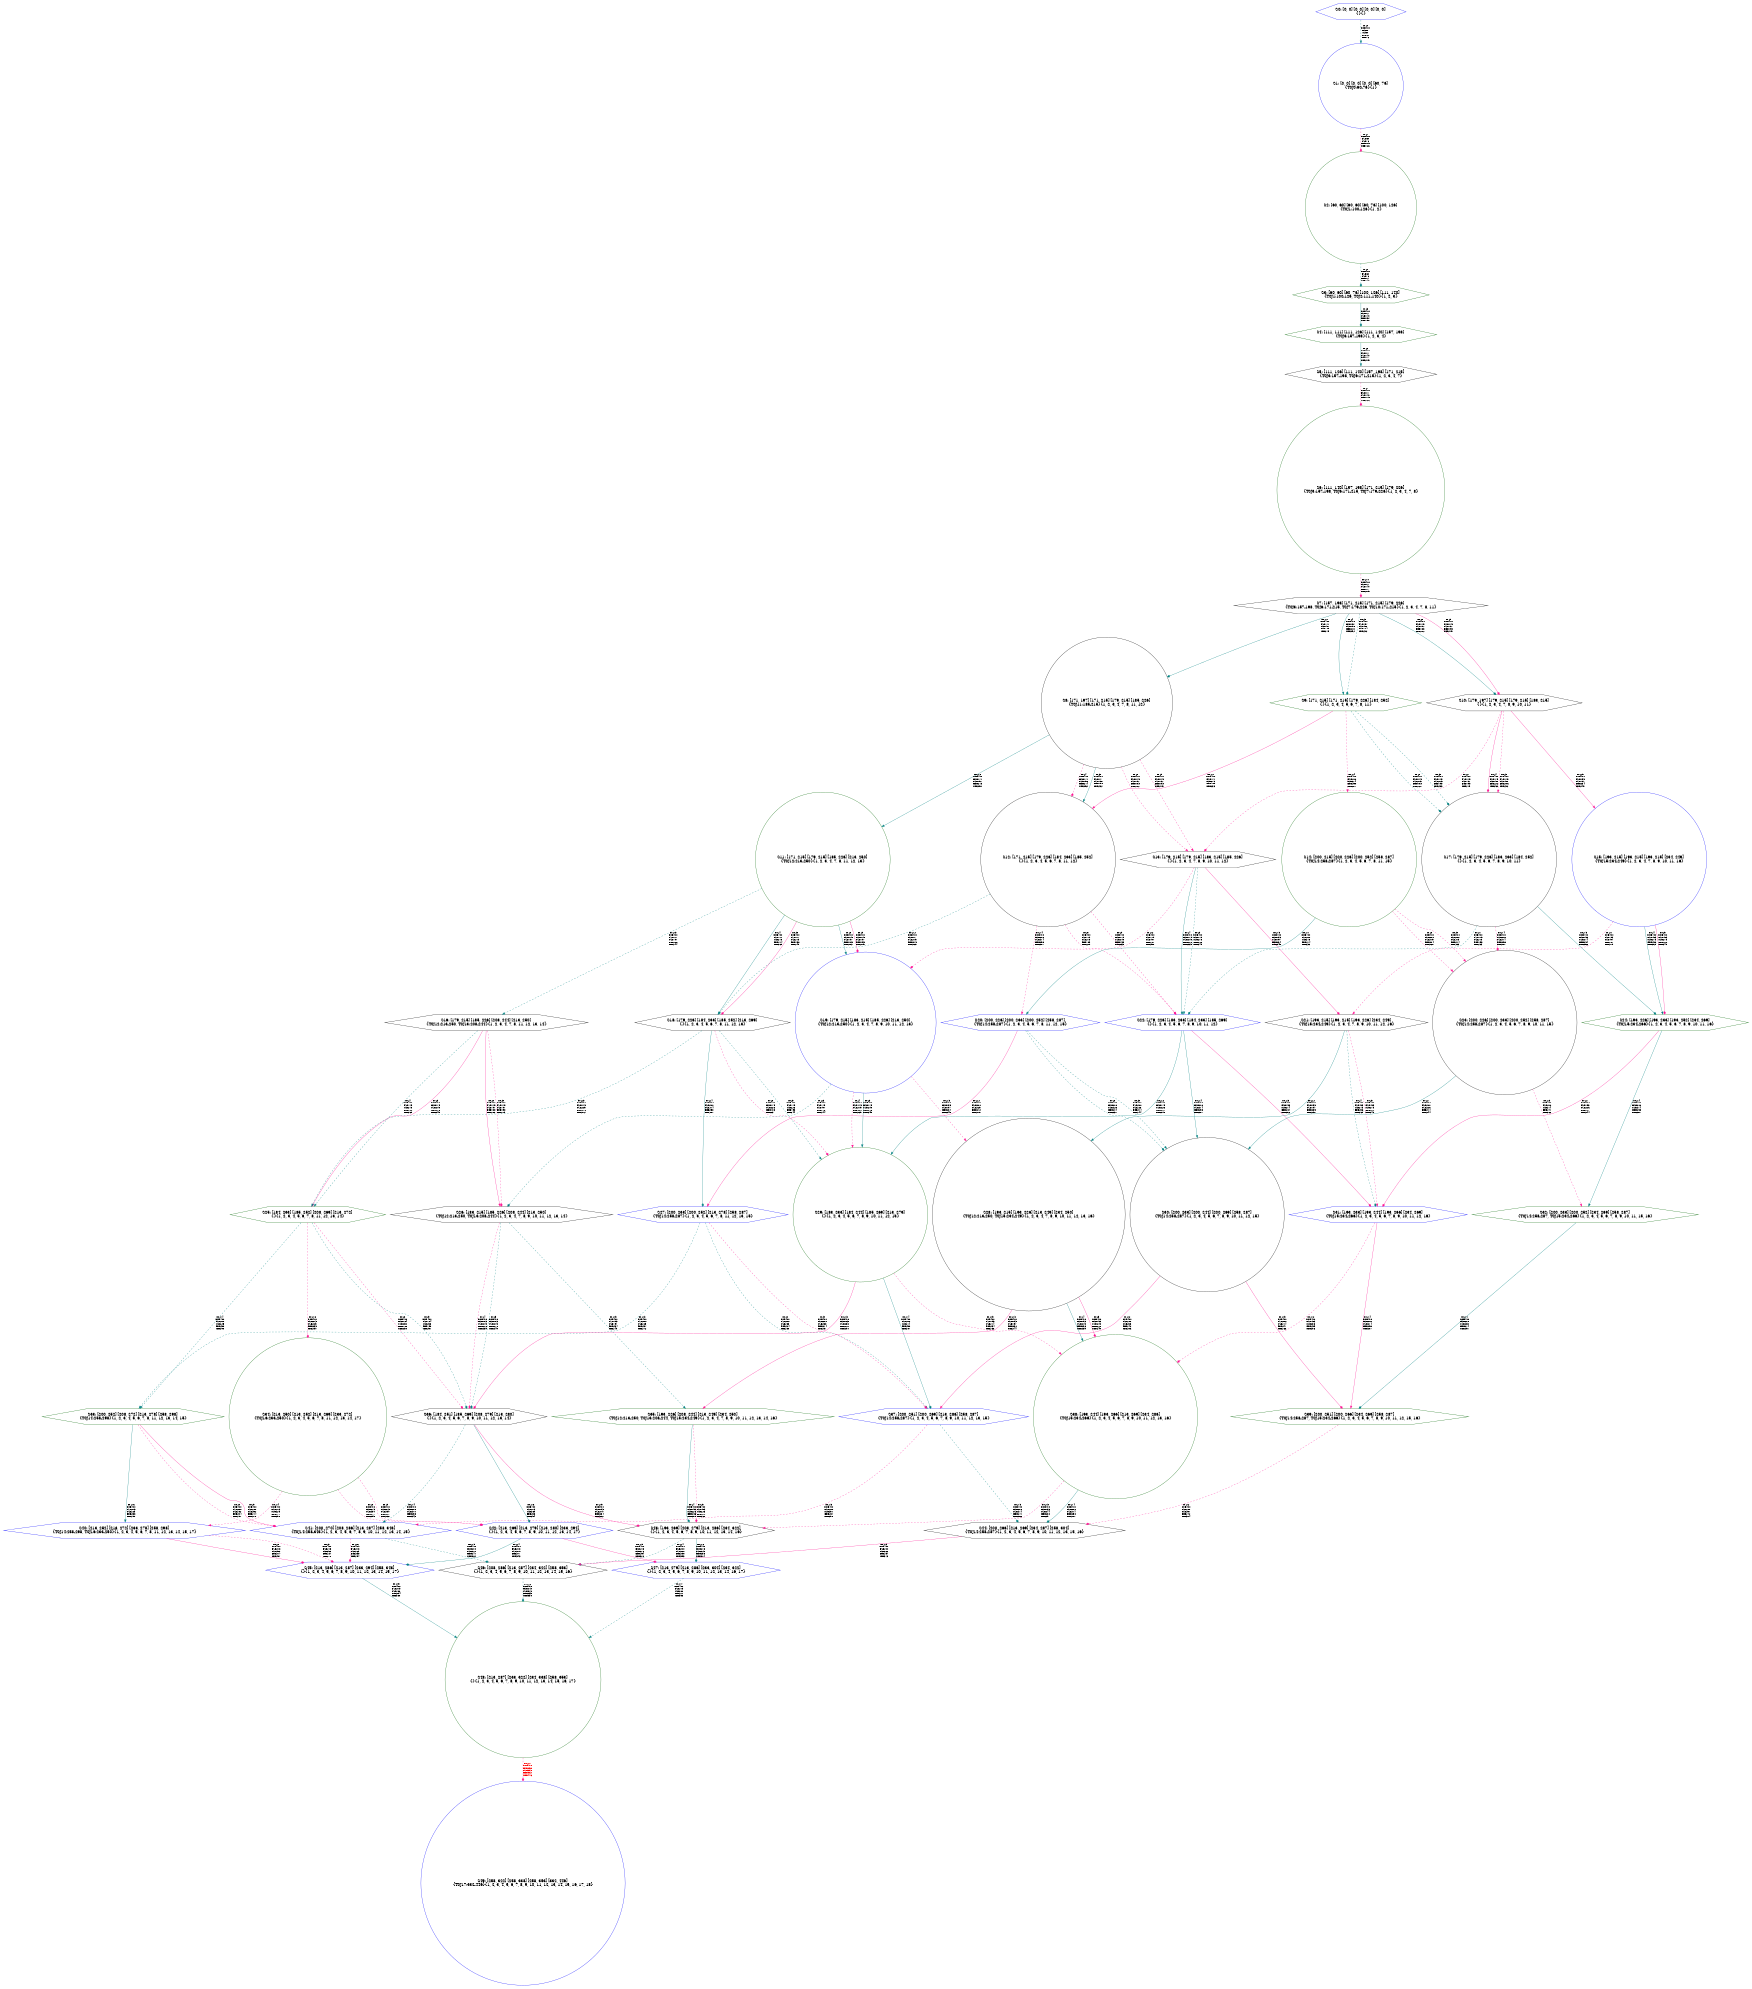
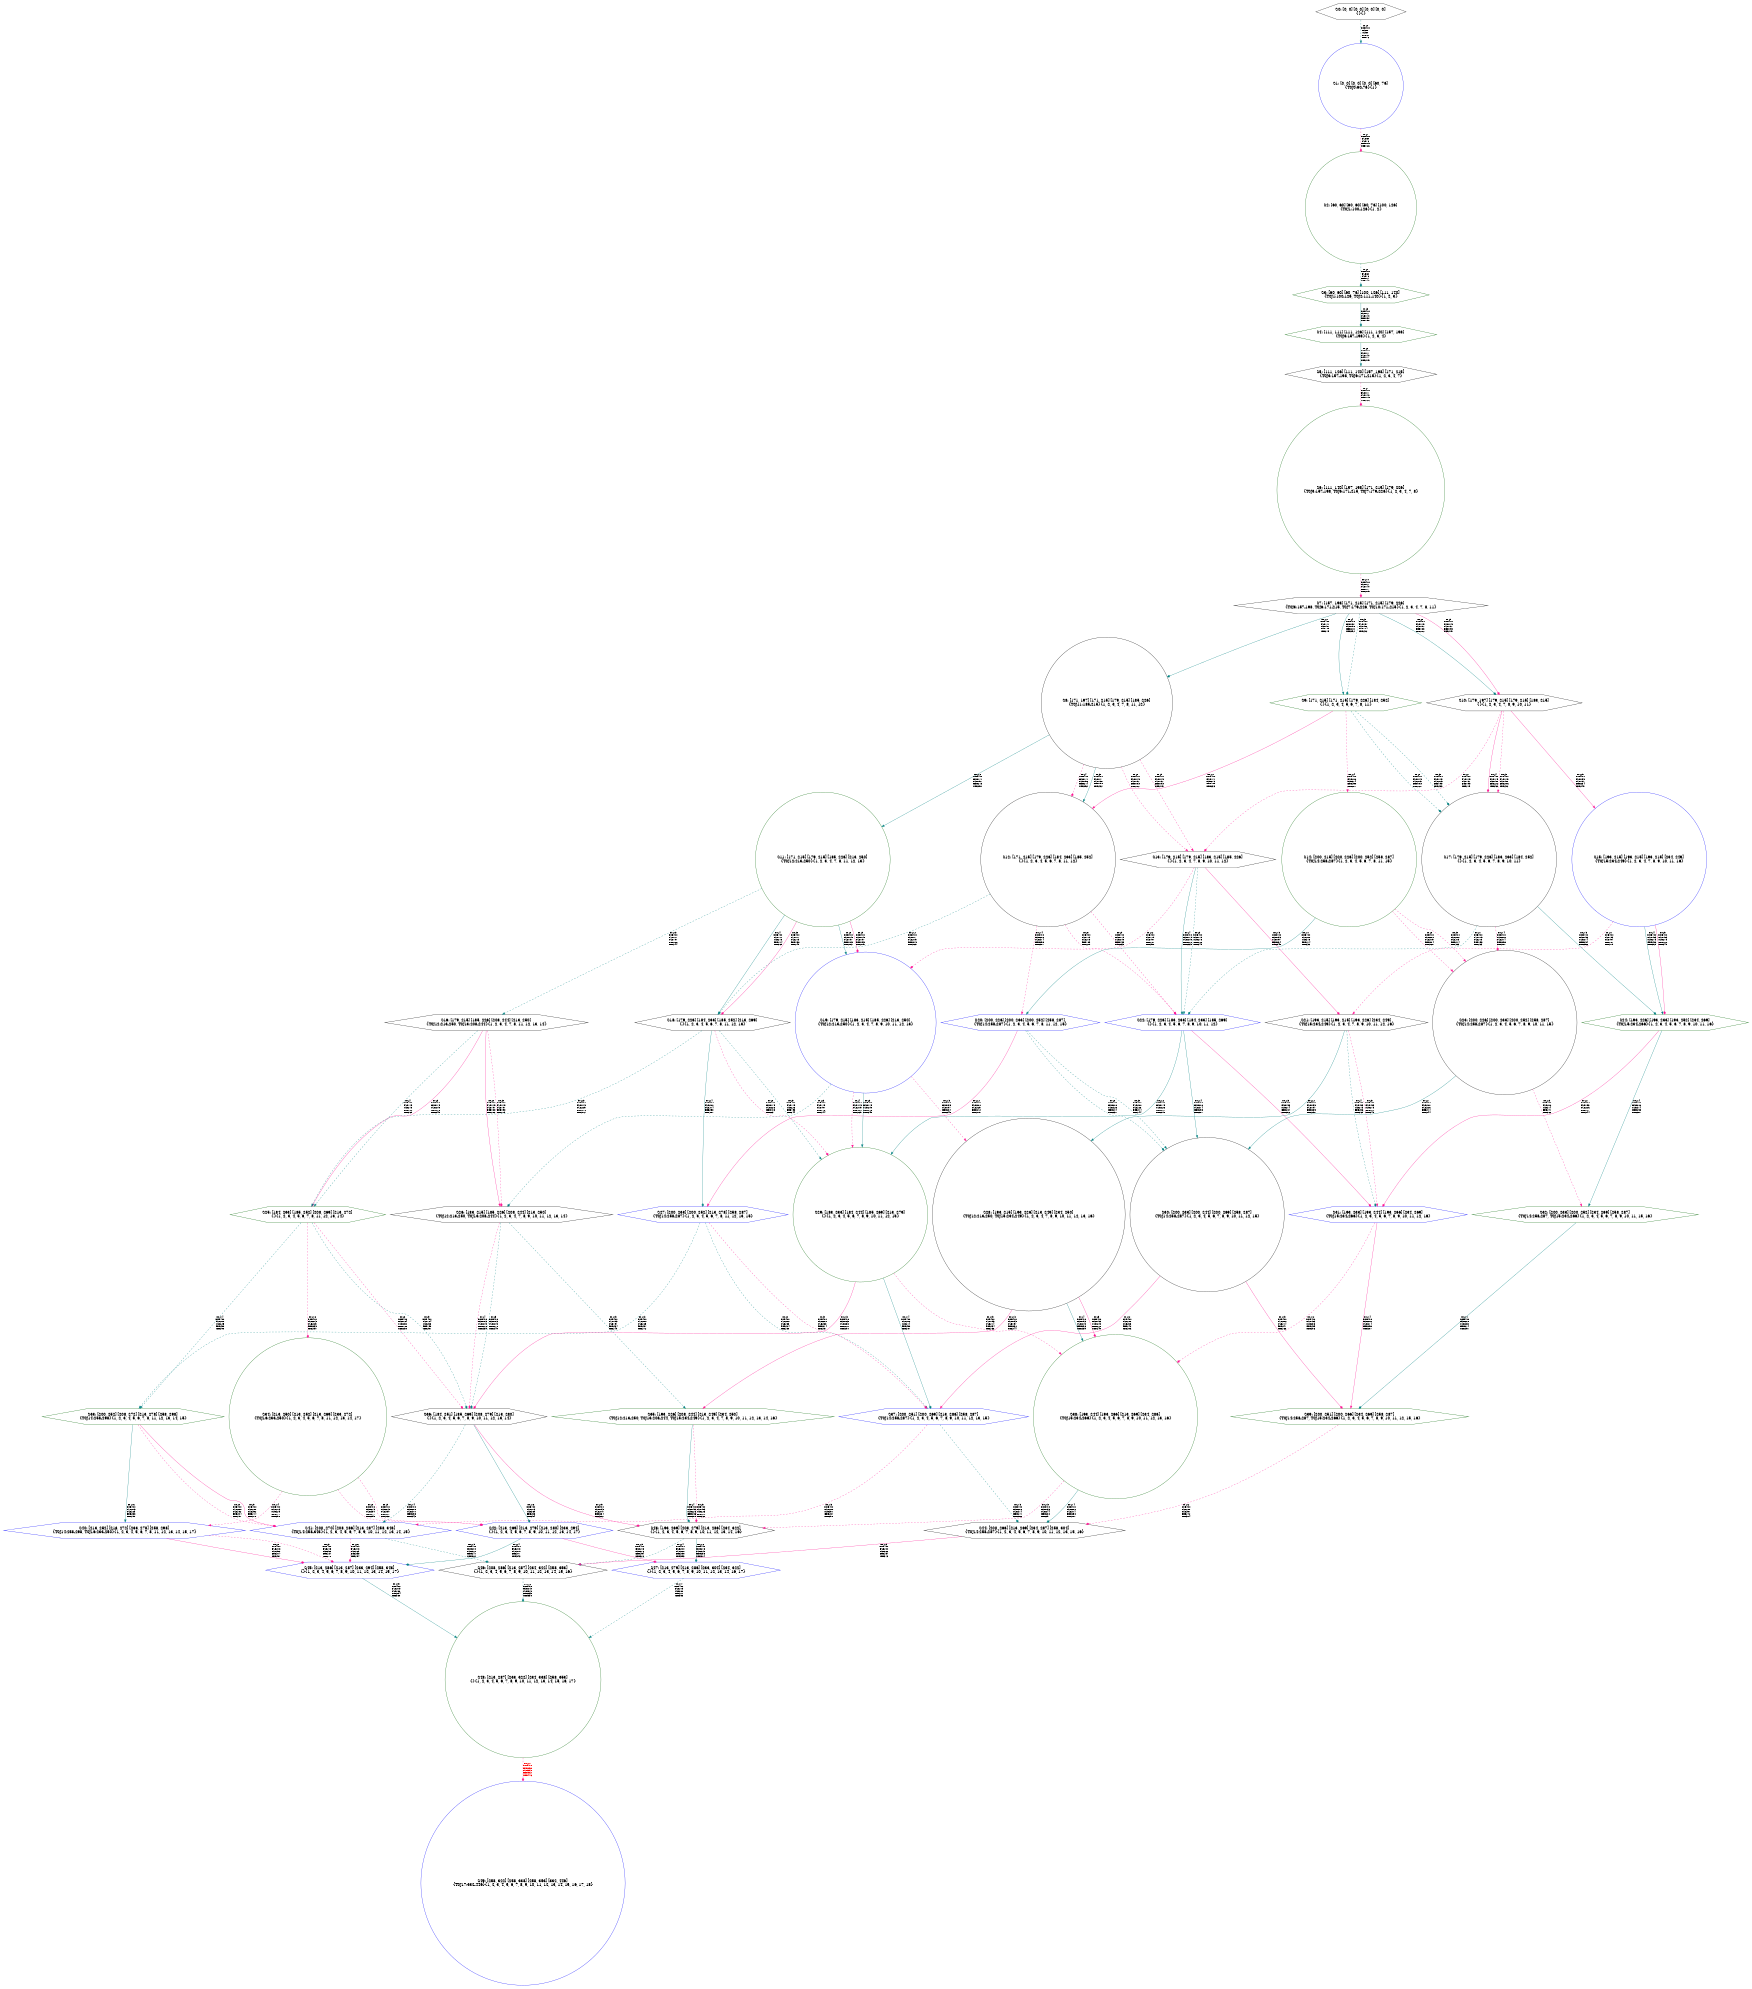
node "S0: [0, 0] [0, 0] [0, 0] [0, 0] {}{}": color blue -> black
